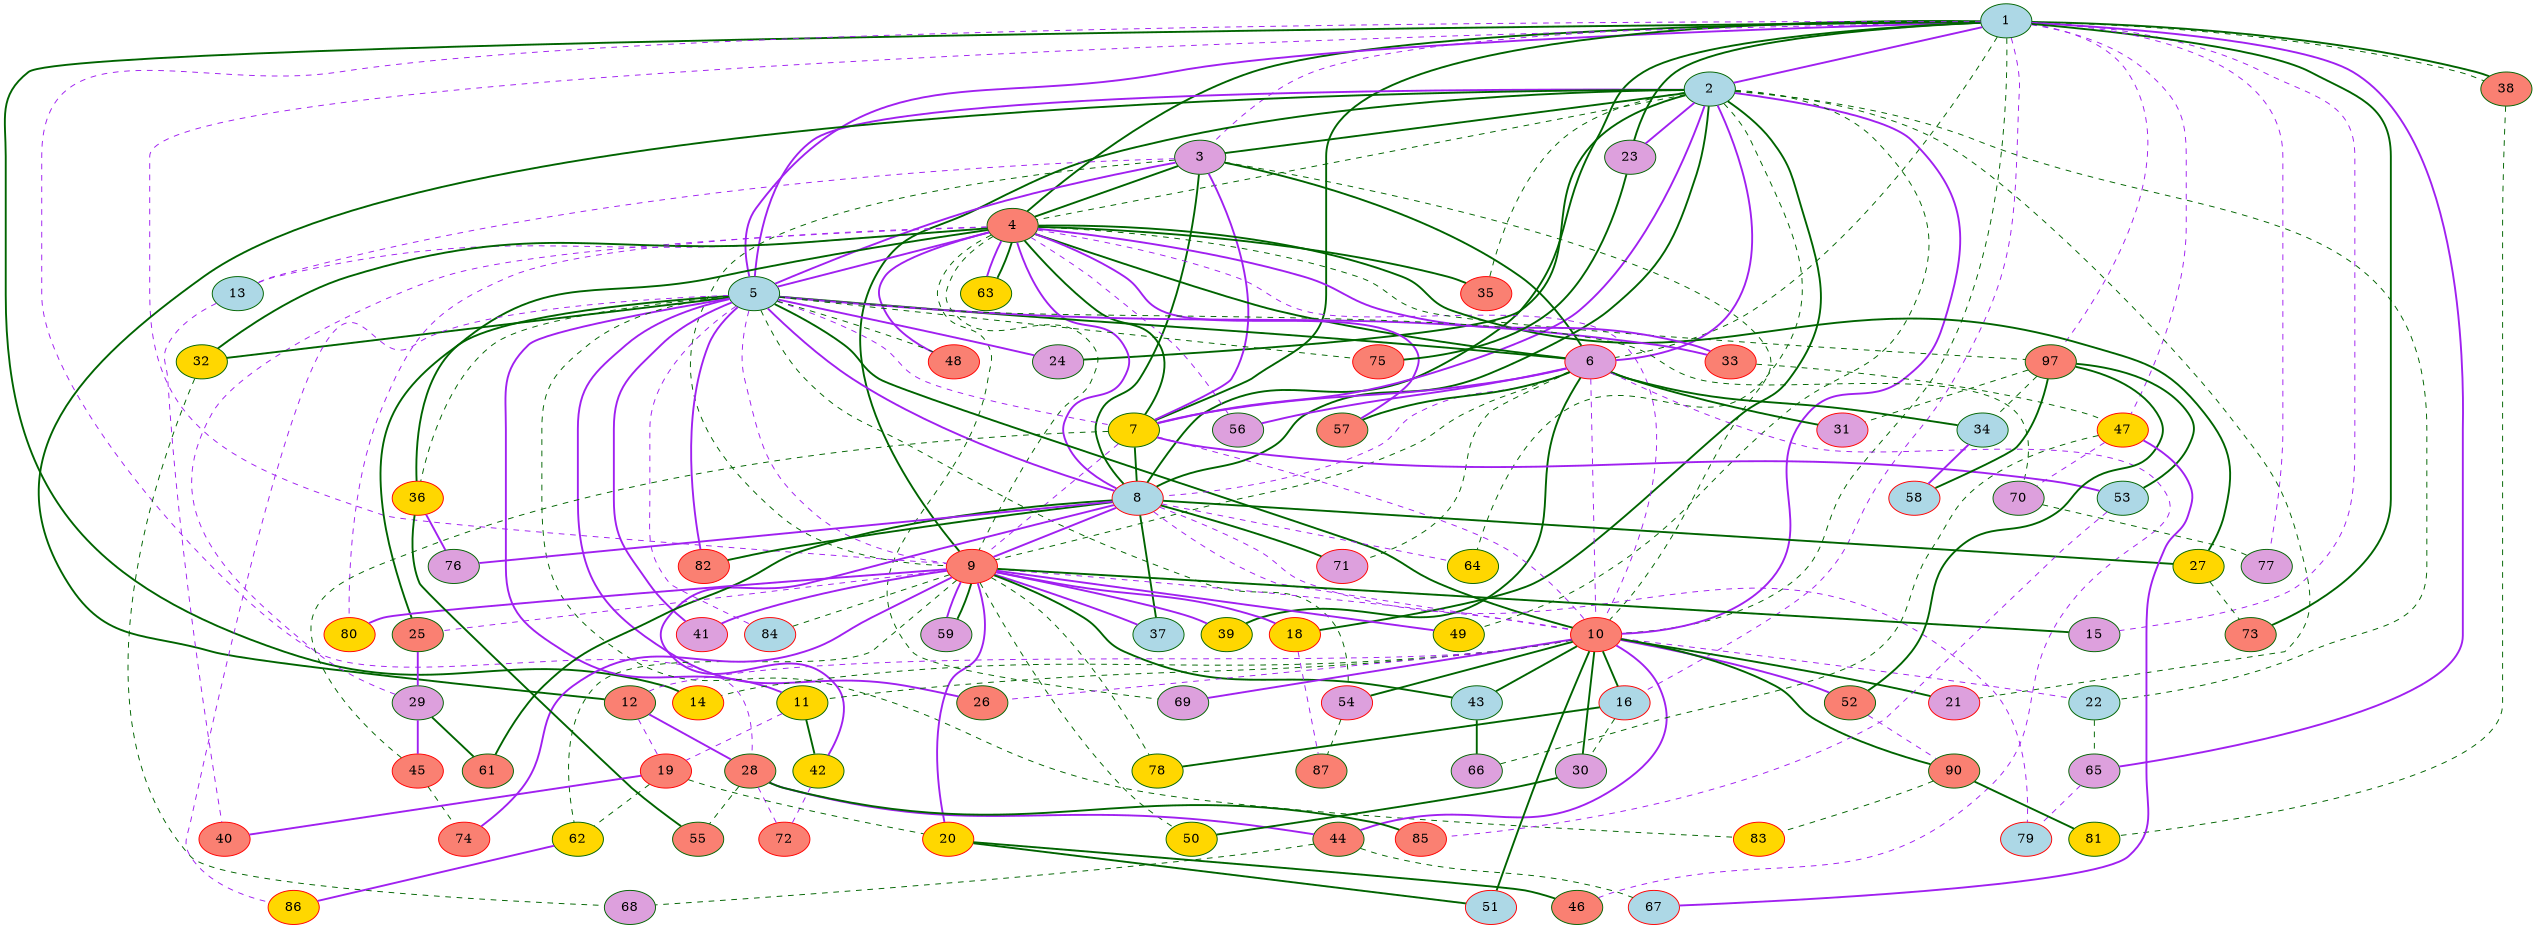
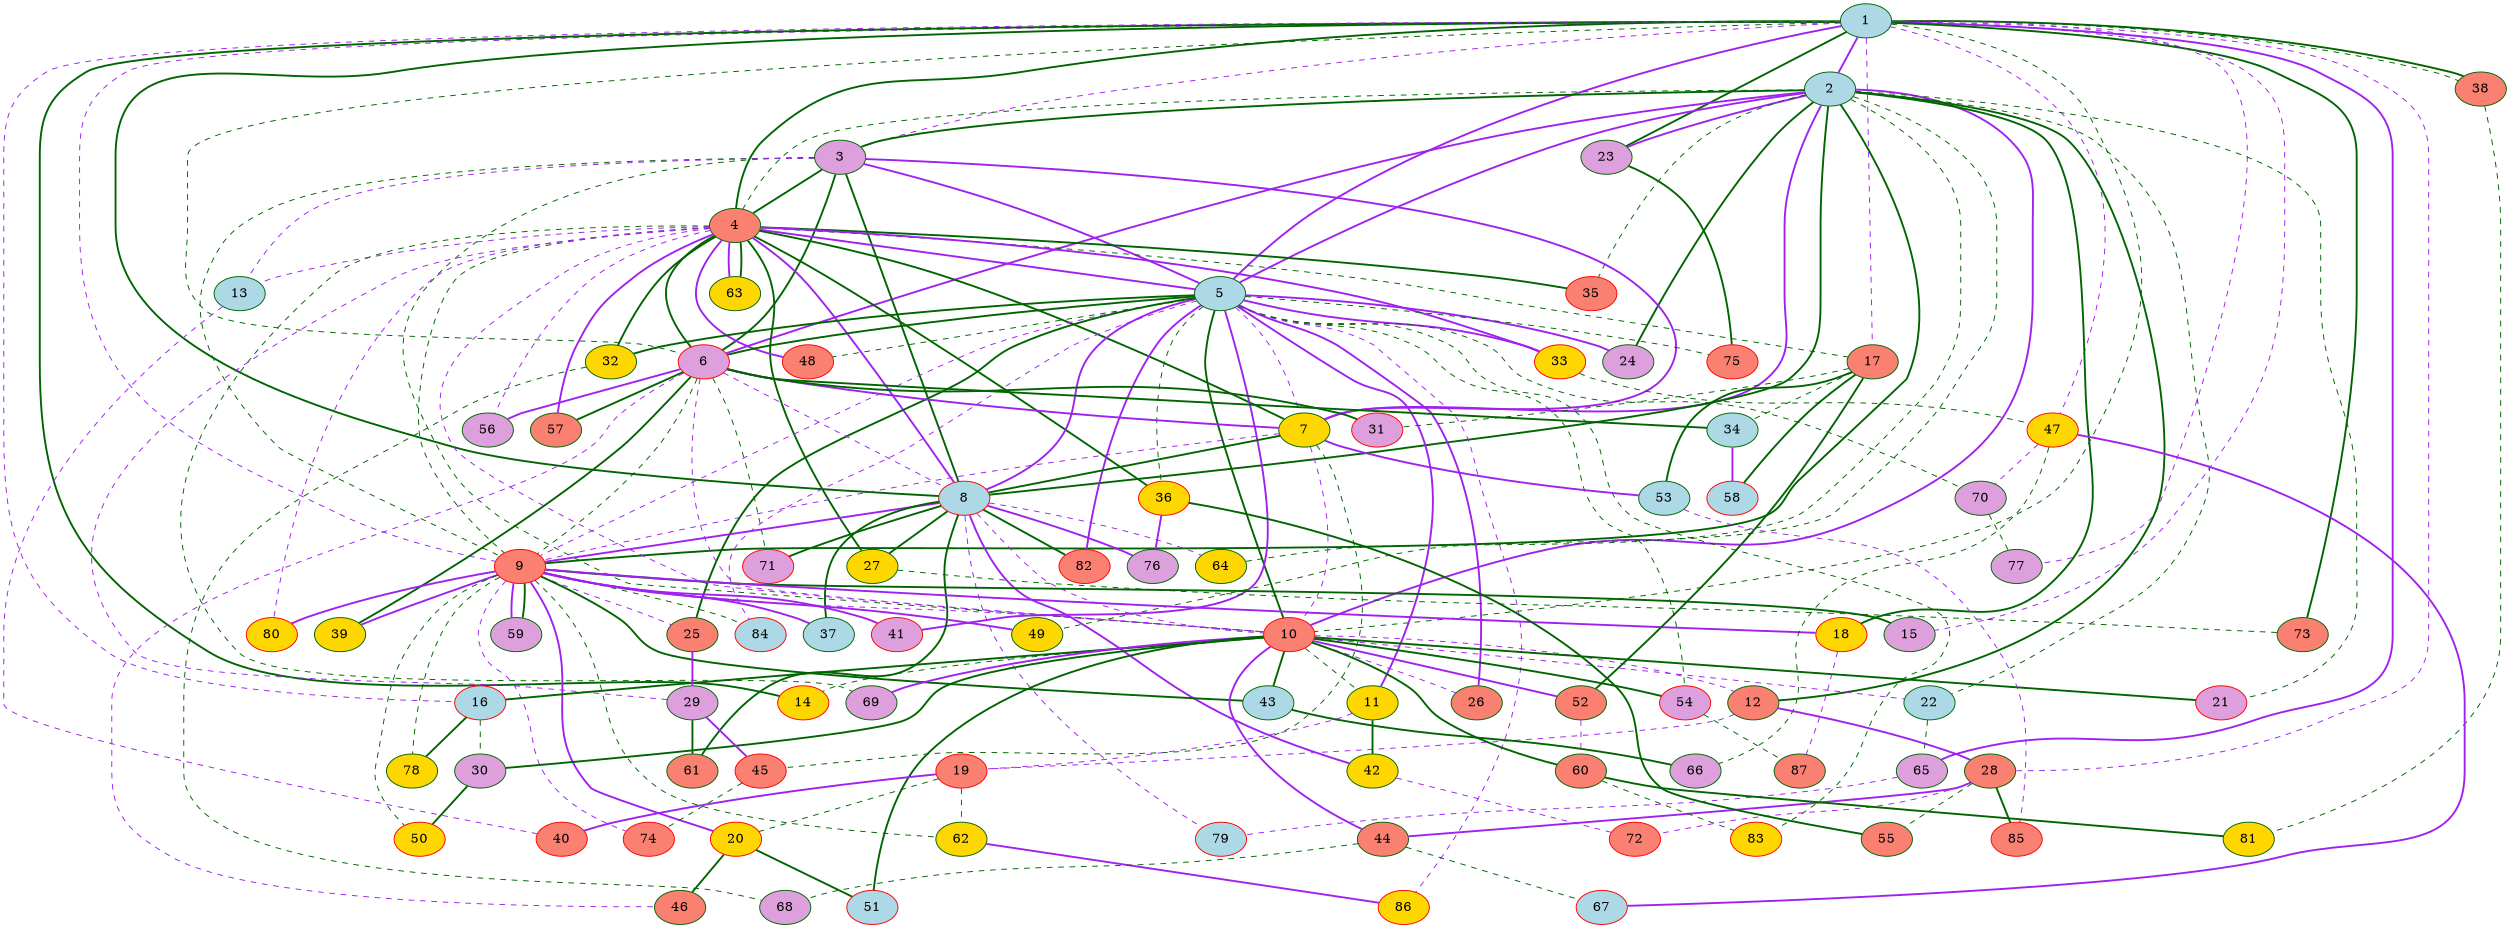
edge "1" -- "7": removed
node "33": fillcolor salmon -> gold
node "97": label "97" -> "17"
edge "9" -- "74": style bold -> dashed
node "90": label "90" -> "60"
node "50": color darkgreen -> red
